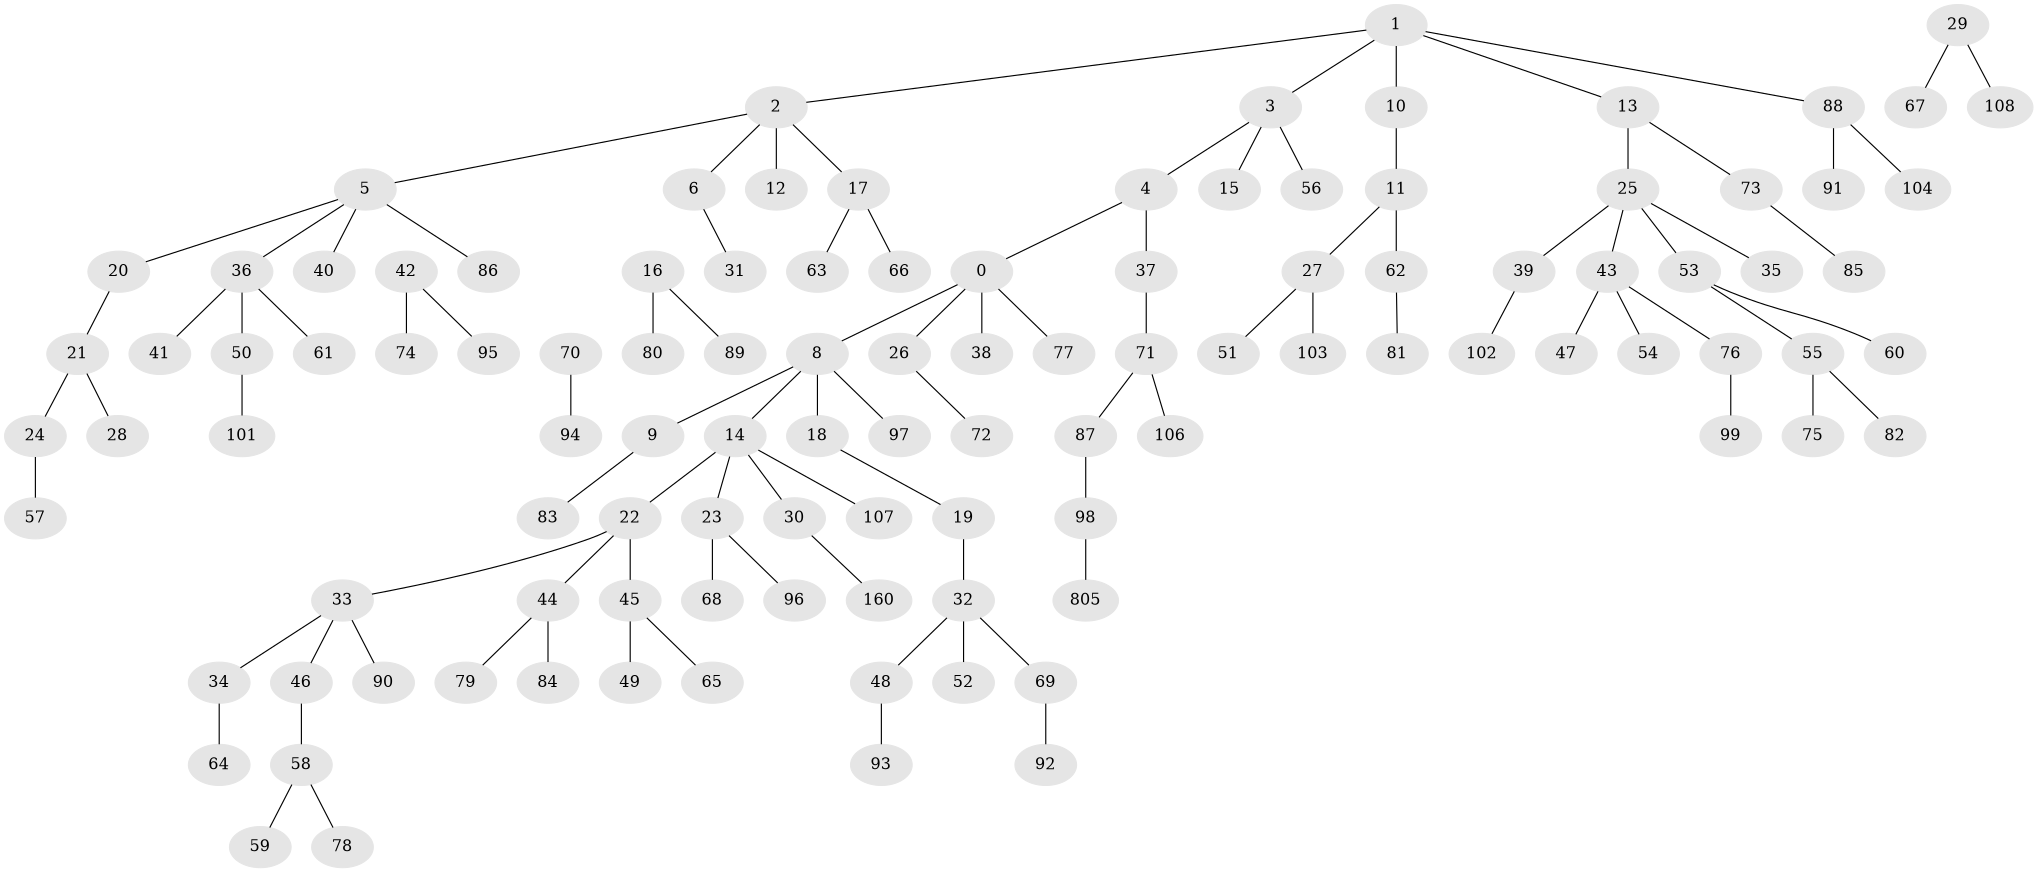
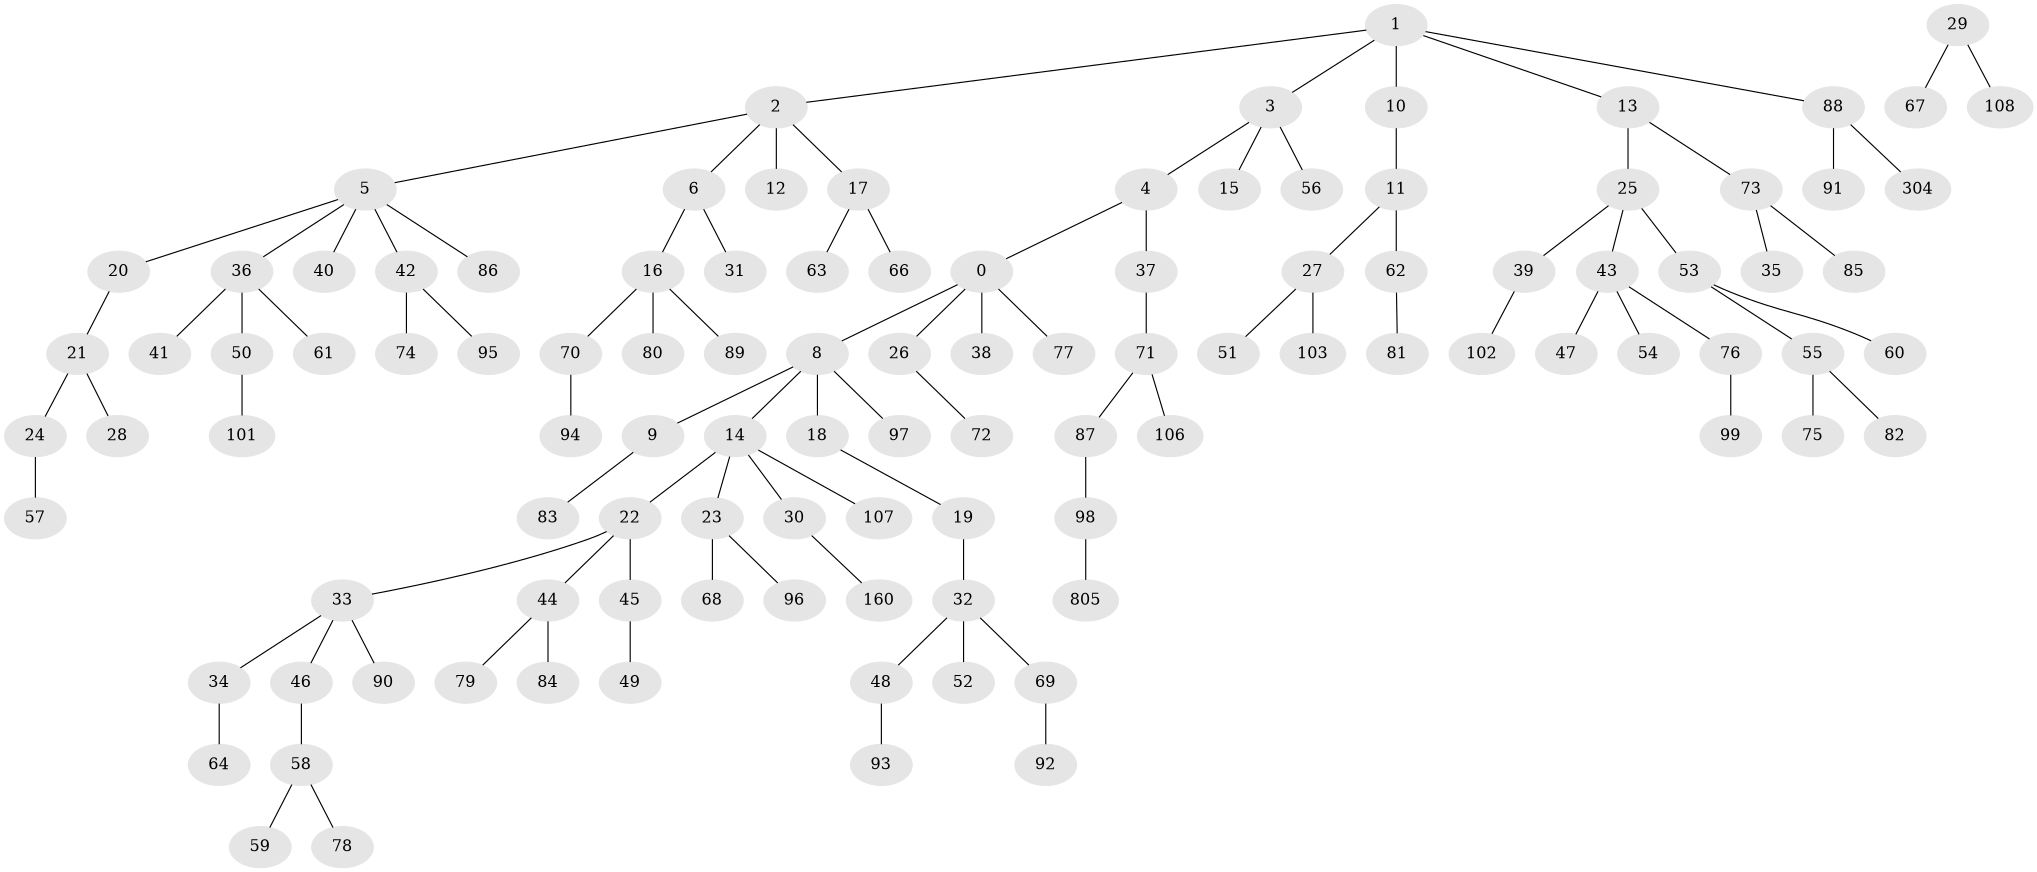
node "104": label "104" -> "304"
edge "5" -- "42": added
edge "6" -- "16": added
edge "25" -- "35": now "73" -- "35"
edge "16" -- "70": added
node "65": removed
